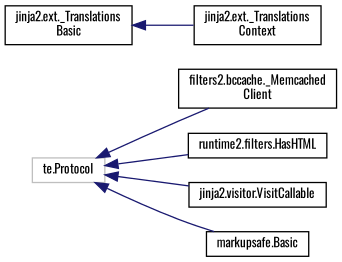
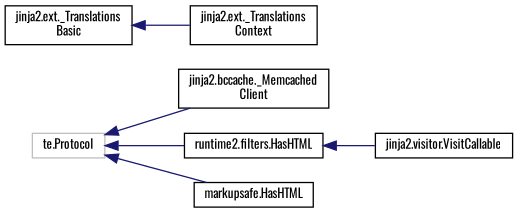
node "filters2.bccache._Memcached Client": label "filters2.bccache._Memcached Client" -> "jinja2.bccache._Memcached Client"
edge "jinja2.visitor.VisitCallable" -> "te.Protocol": now "jinja2.visitor.VisitCallable" -> "runtime2.filters.HasHTML"
node "markupsafe.Basic": label "markupsafe.Basic" -> "markupsafe.HasHTML"
